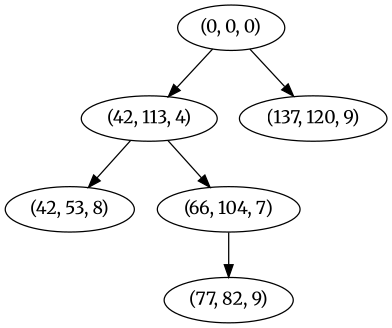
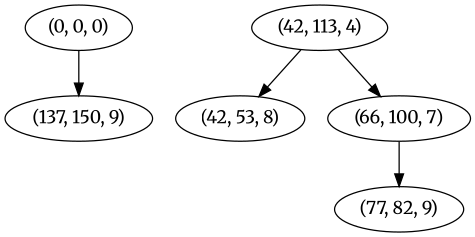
edge "(0, 0, 0)" -> "(42, 113, 4)": removed
node "(137, 120, 9)": label "(137, 120, 9)" -> "(137, 150, 9)"
node "(66, 104, 7)": label "(66, 104, 7)" -> "(66, 100, 7)"
